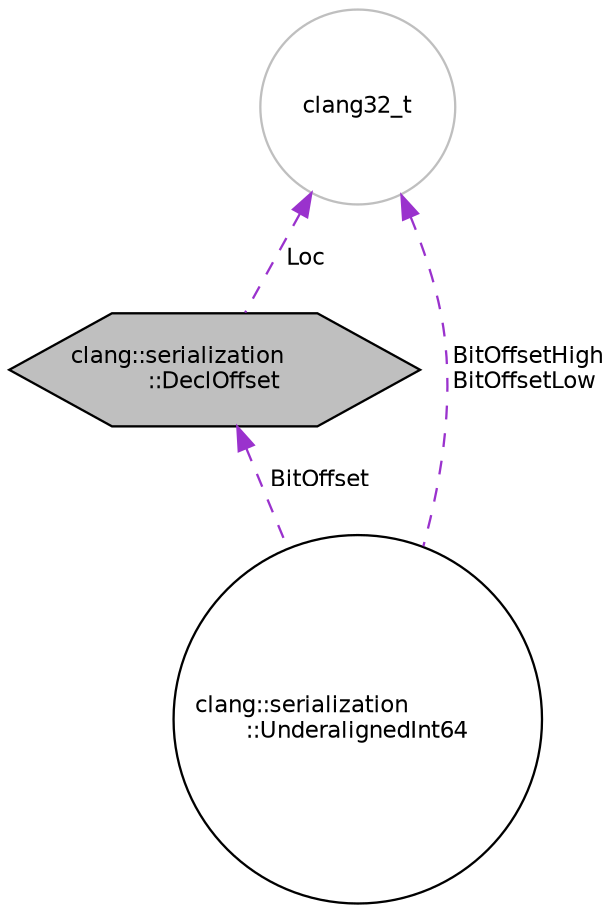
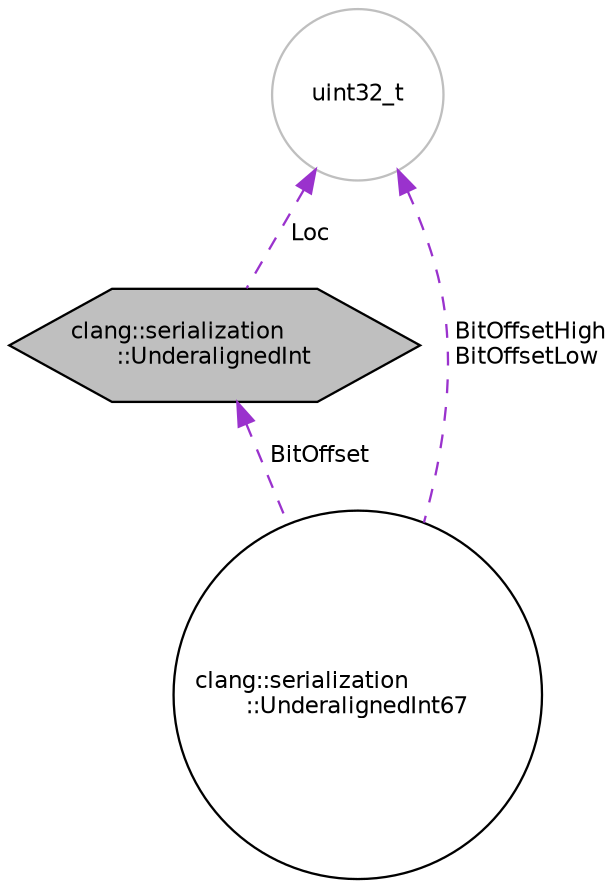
node "clang32_t": label "clang32_t" -> "uint32_t"
node "clang::serialization ::DeclOffset": label "clang::serialization ::DeclOffset" -> "clang::serialization ::UnderalignedInt"
node "clang::serialization ::UnderalignedInt64": label "clang::serialization ::UnderalignedInt64" -> "clang::serialization ::UnderalignedInt67"
